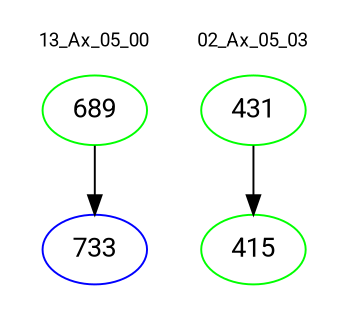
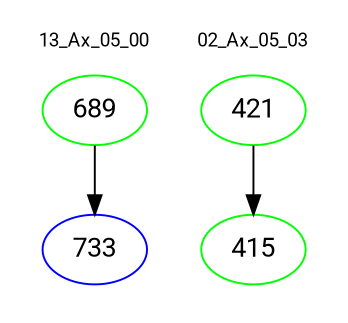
node "431": label "431" -> "421"
